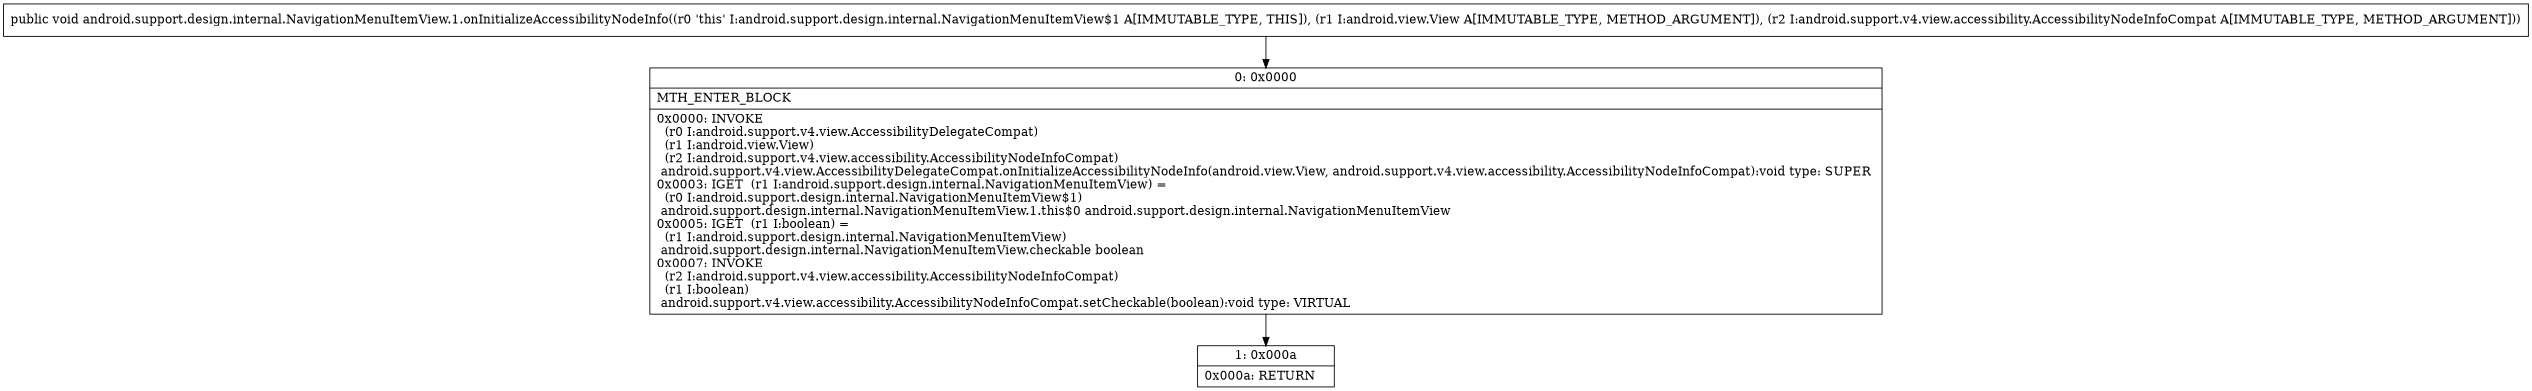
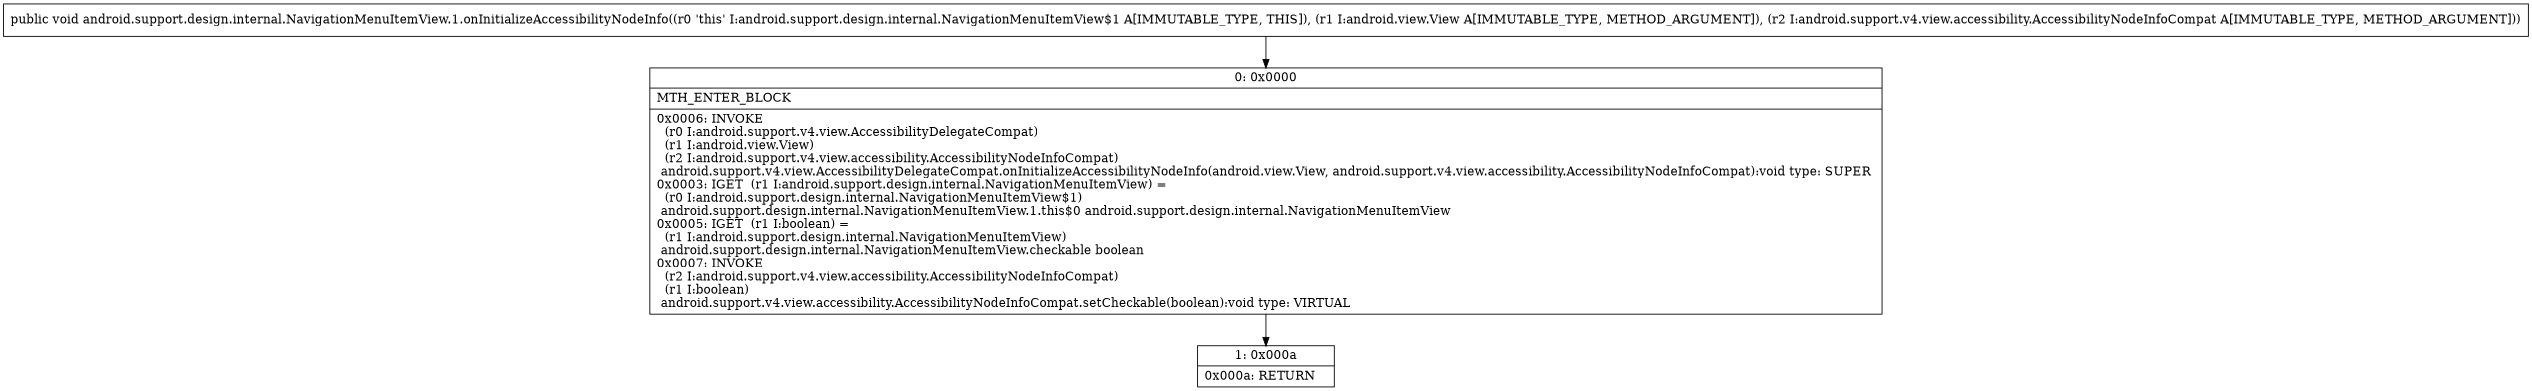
node "0: 0x0000": text "0x0000: INVOKE" -> "0x0006: INVOKE"
